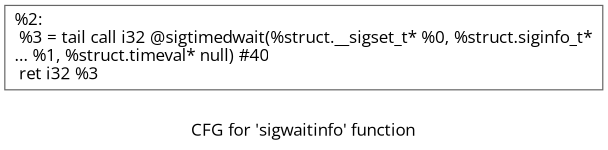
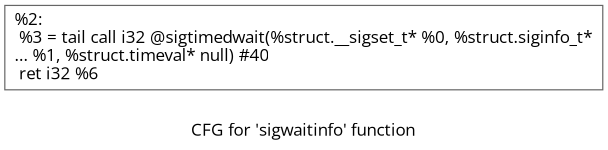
node "%2:": text "ret i32 %3" -> "ret i32 %6"
